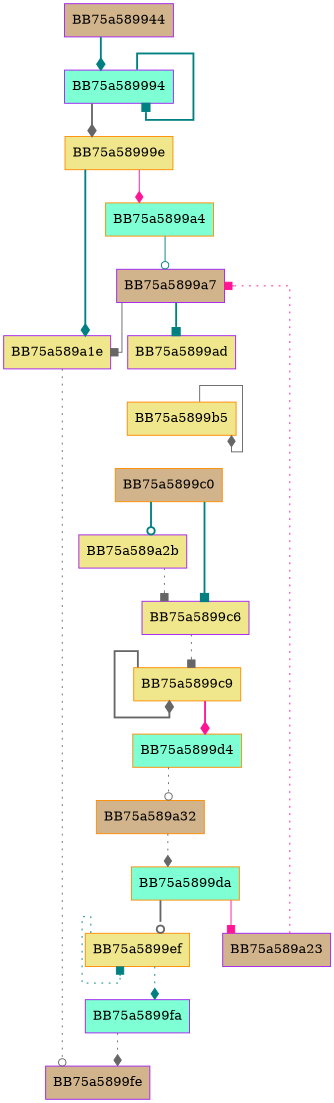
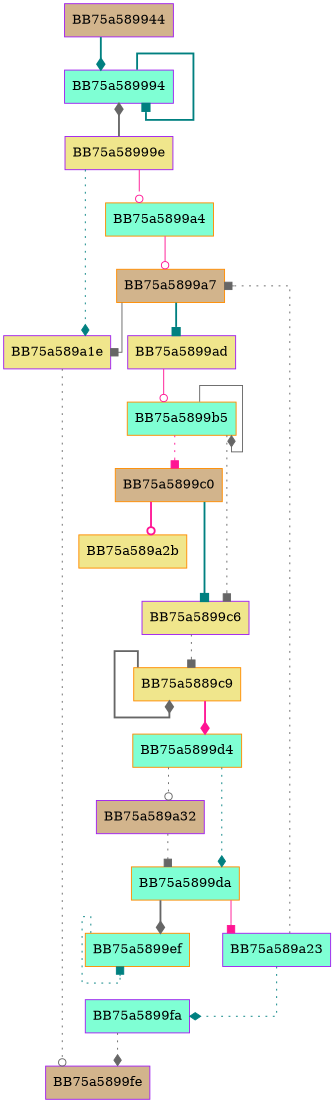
edge "BB75a589994" -> "BB75a58999e": reversed
node "BB75a58999e": color darkorange -> purple
edge "BB75a58999e" -> "BB75a5899a4": arrowhead diamond -> odot
edge "BB75a58999e" -> "BB75a589a1e": style bold -> dotted
edge "BB75a5899a4" -> "BB75a5899a7": color teal -> deeppink
node "BB75a5899a7": color purple -> darkorange
edge "BB75a5899ad" -> "BB75a5899b5": added
node "BB75a5899b5": fillcolor khaki -> aquamarine
edge "BB75a5899b5" -> "BB75a5899c0": added
edge "BB75a5899c0" -> "BB75a589a2b": color teal -> deeppink
node "BB75a589a2b": color purple -> darkorange
edge "BB75a589a2b" -> "BB75a5899c6": now "BB75a5899b5" -> "BB75a5899c6"
edge "BB75a589a23" -> "BB75a5899a7": color deeppink -> gray40
node "BB75a5899c9": label "BB75a5899c9" -> "BB75a5889c9"
edge "BB75a5899d4" -> "BB75a5899da": added
node "BB75a589a32": color darkorange -> purple
edge "BB75a589a32" -> "BB75a5899da": arrowhead diamond -> box
edge "BB75a5899da" -> "BB75a5899ef": arrowhead odot -> diamond
node "BB75a5899ef": fillcolor khaki -> aquamarine
node "BB75a589a23": fillcolor tan -> aquamarine
edge "BB75a5899ef" -> "BB75a5899fa": now "BB75a589a23" -> "BB75a5899fa"
